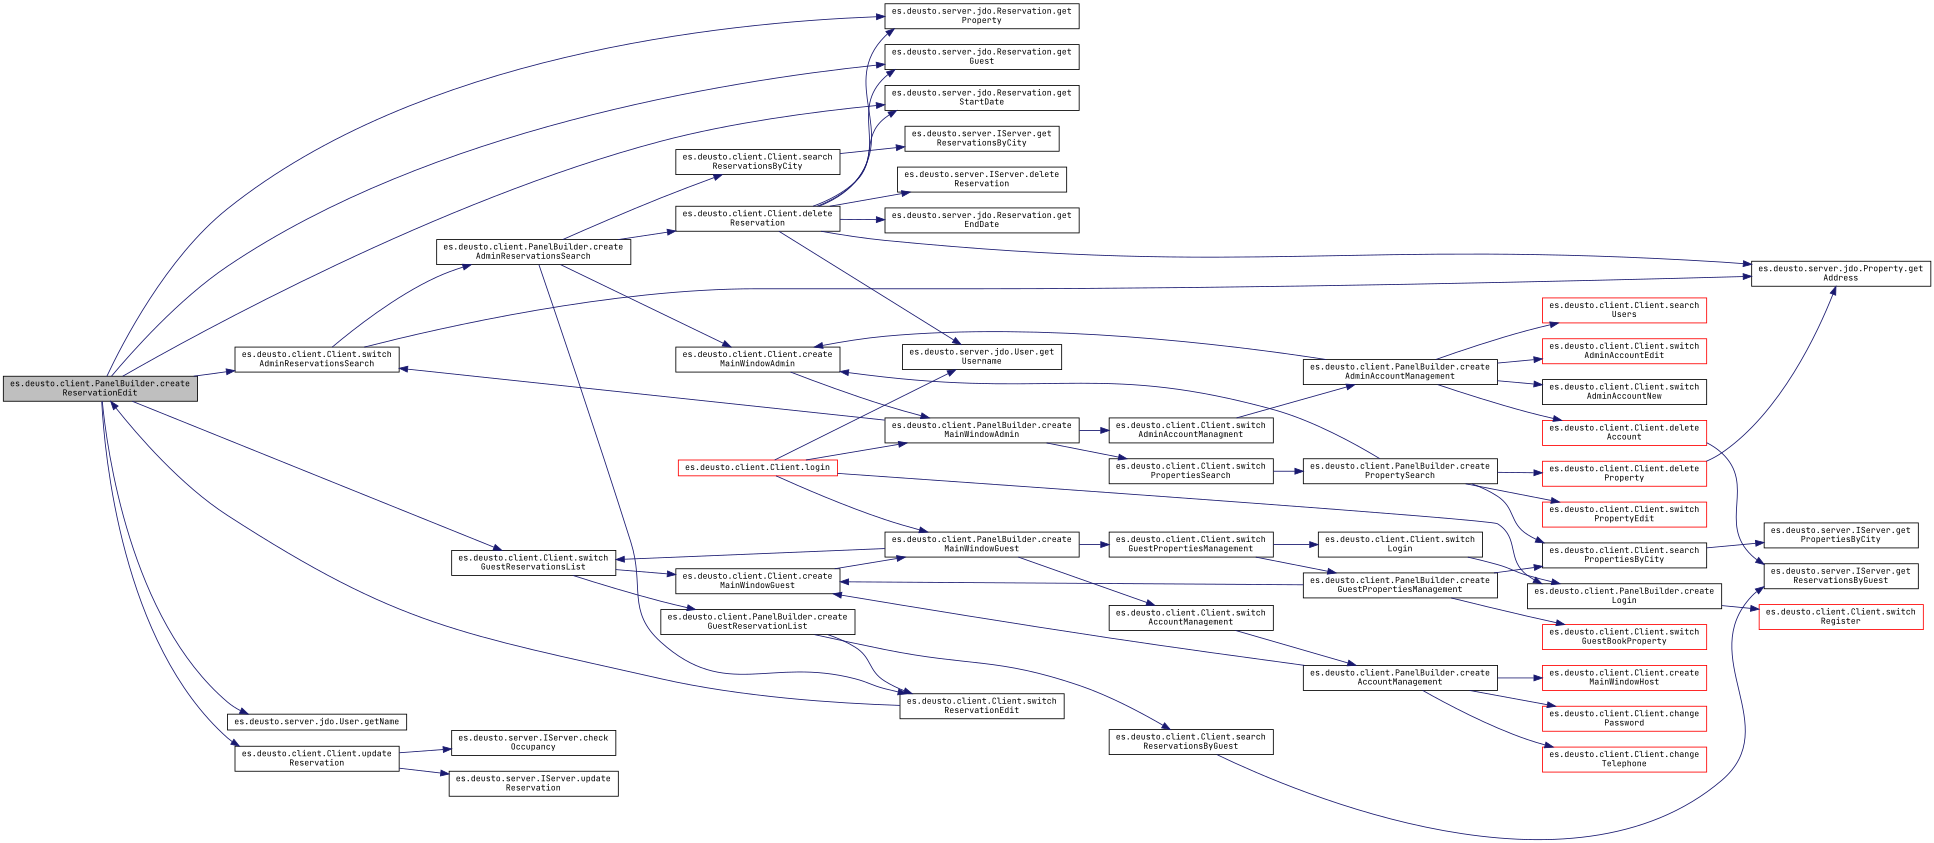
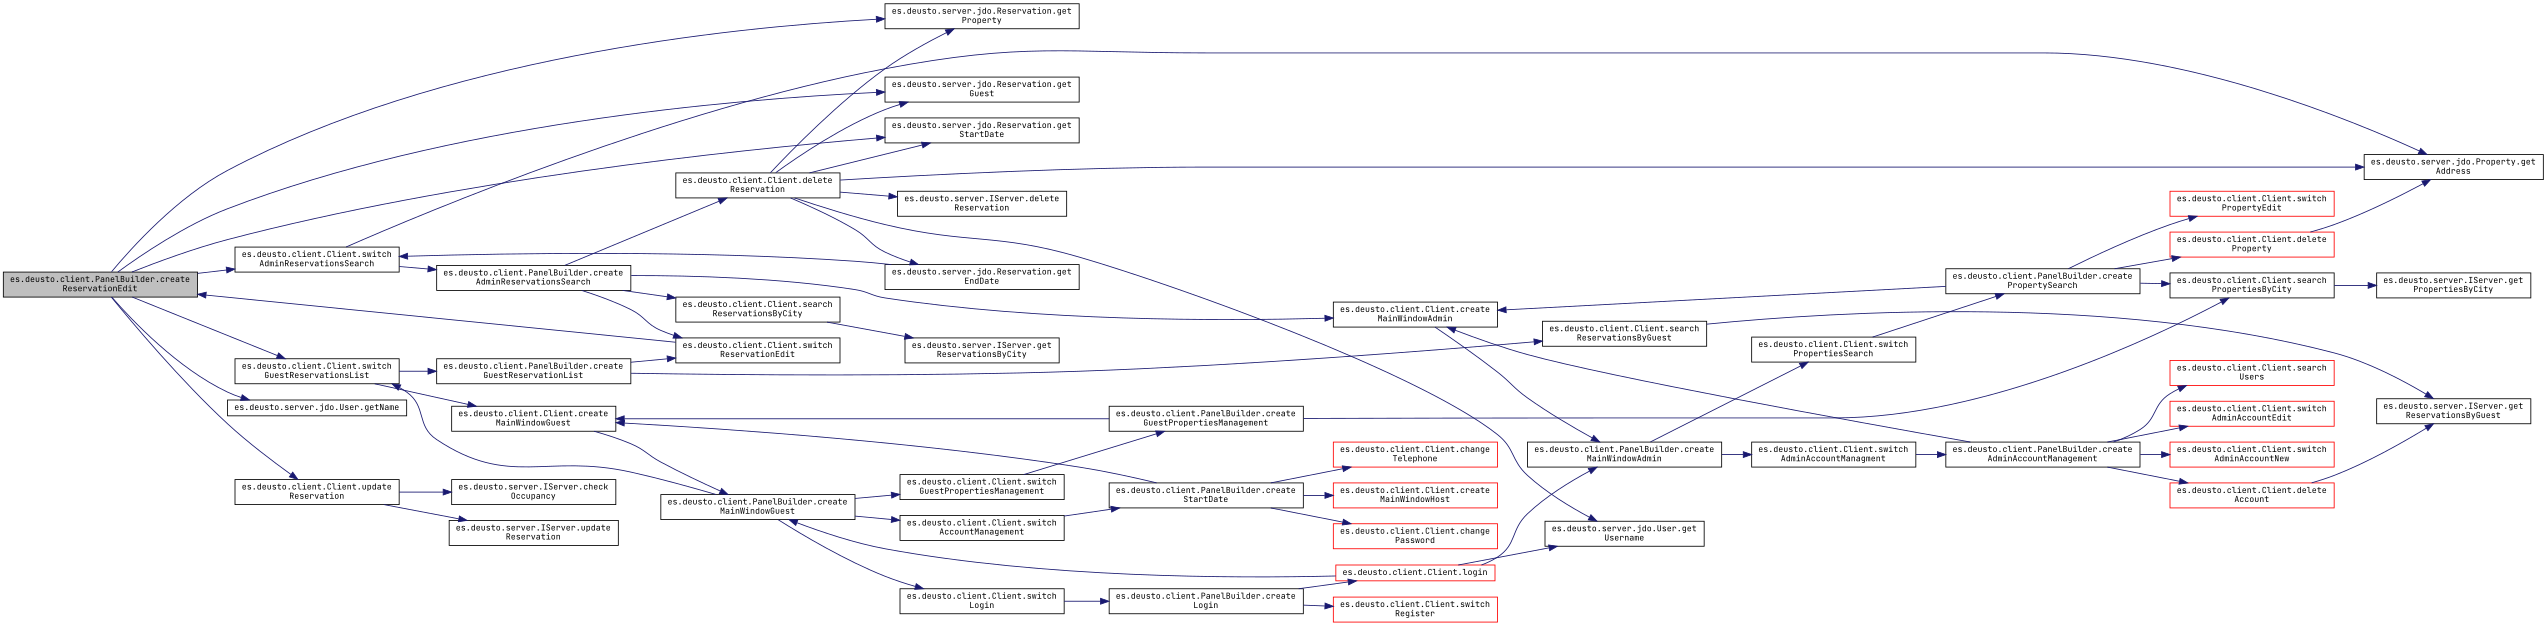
node "es.deusto.client.Client.switch AdminAccountNew": color black -> red
edge "es.deusto.client.PanelBuilder.create MainWindowAdmin" -> "es.deusto.client.Client.switch AdminReservationsSearch": now "es.deusto.server.jdo.Reservation.get EndDate" -> "es.deusto.client.Client.switch AdminReservationsSearch"
edge "es.deusto.client.Client.login" -> "es.deusto.client.PanelBuilder.create Login": reversed
edge "es.deusto.client.Client.switch GuestPropertiesManagement" -> "es.deusto.client.Client.switch Login": now "es.deusto.client.PanelBuilder.create MainWindowGuest" -> "es.deusto.client.Client.switch Login"
node "es.deusto.client.Client.switch GuestBookProperty": removed
node "es.deusto.client.PanelBuilder.create AccountManagement": label "es.deusto.client.PanelBuilder.create AccountManagement" -> "es.deusto.client.PanelBuilder.create StartDate"
